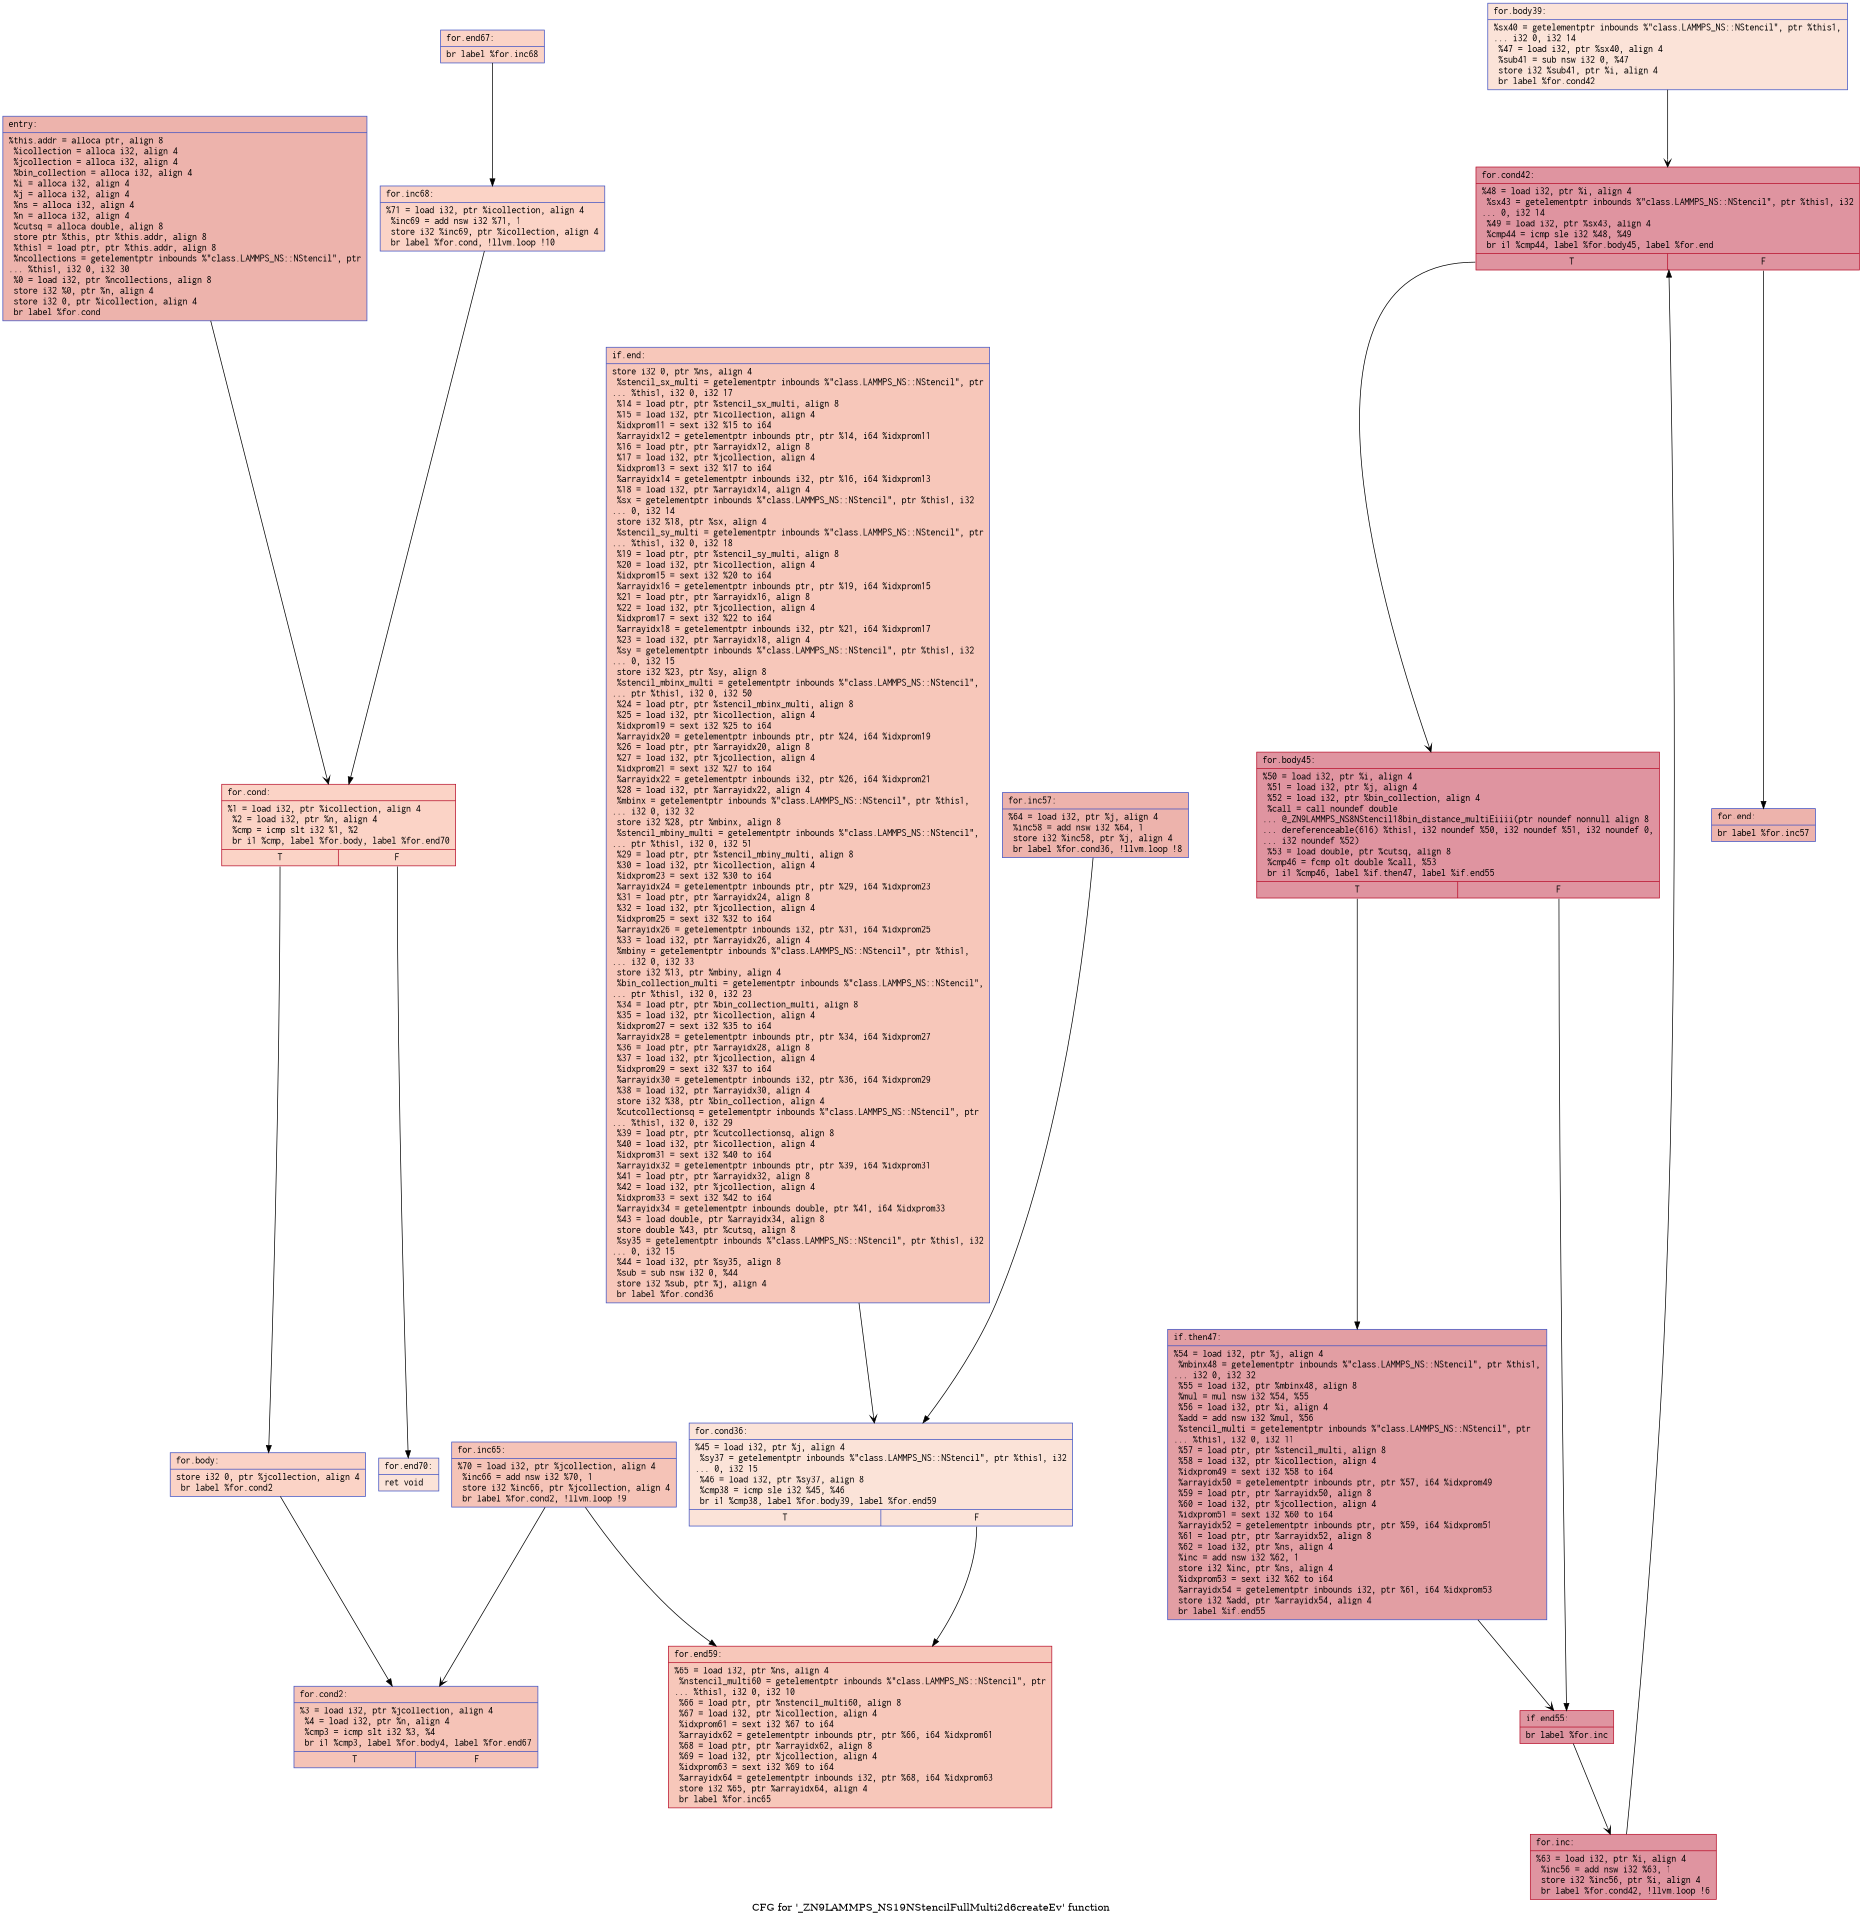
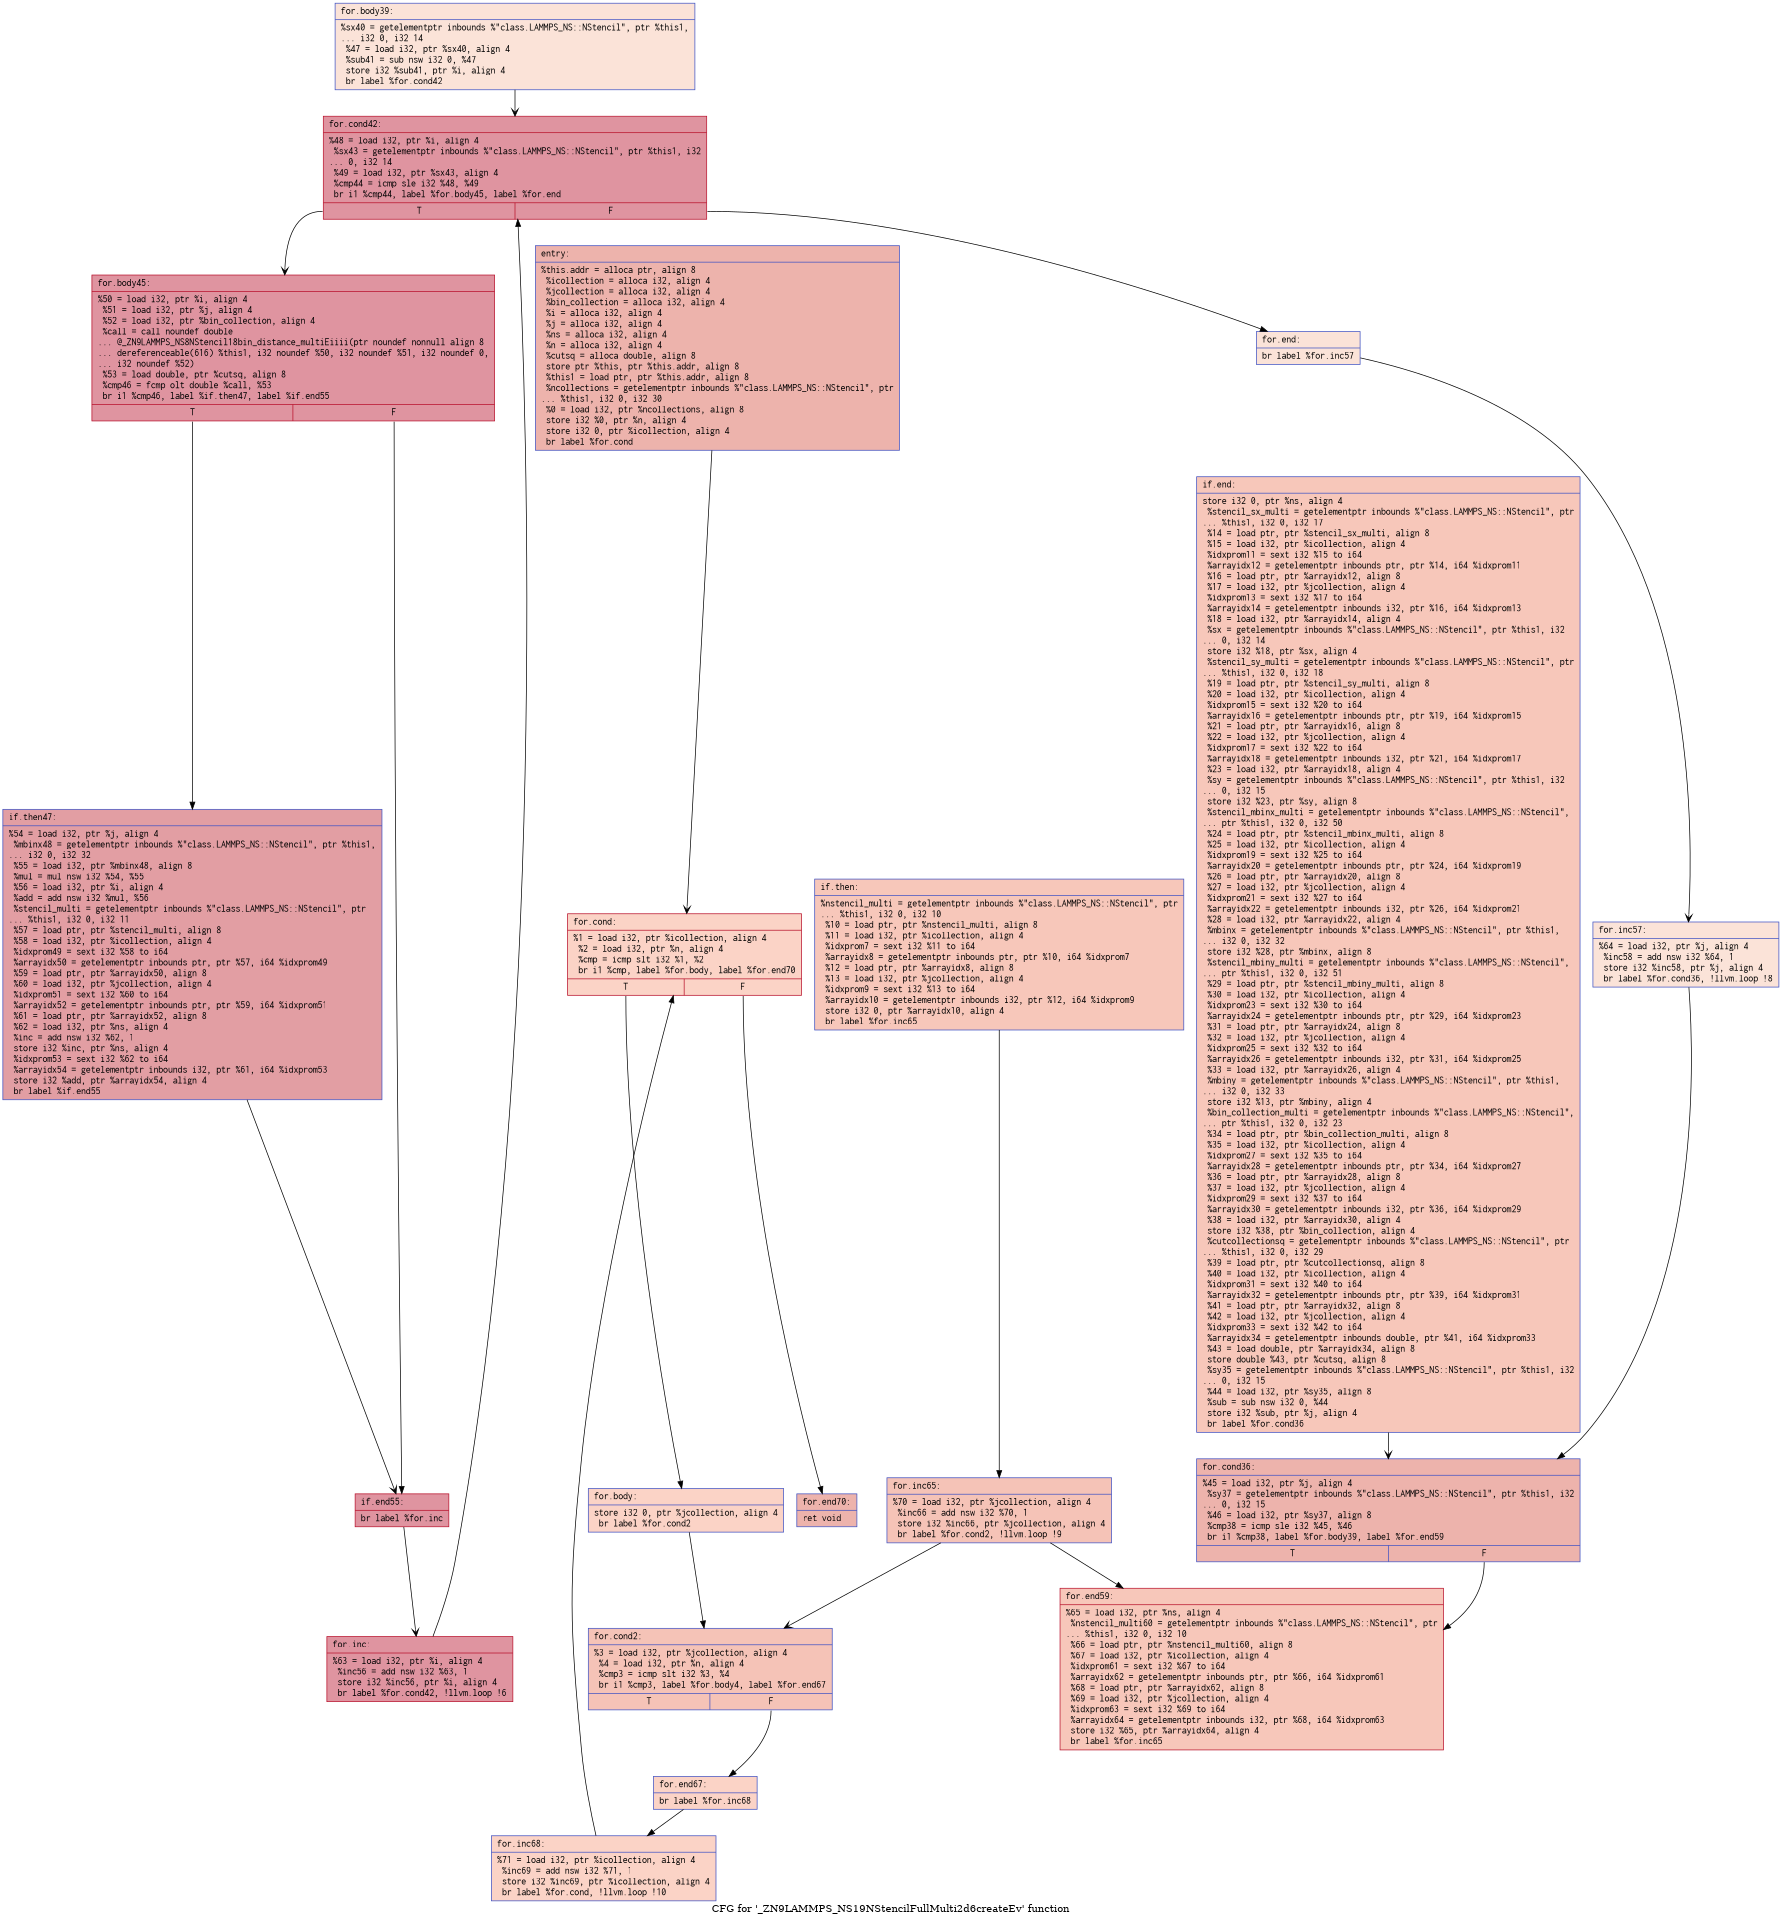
edge "for.end:" -> "for.inc57:": added
node "for.inc57:": fillcolor #d6524470 -> #f6bfa670
node "for.end:": fillcolor #d6524470 -> #f6bfa670
node "if.then:": added
node "for.end70:": fillcolor #f6bfa670 -> #d6524470
node "for.cond36:": fillcolor #f6bfa670 -> #d6524470
edge "for.cond2:" -> "for.end67:": added
